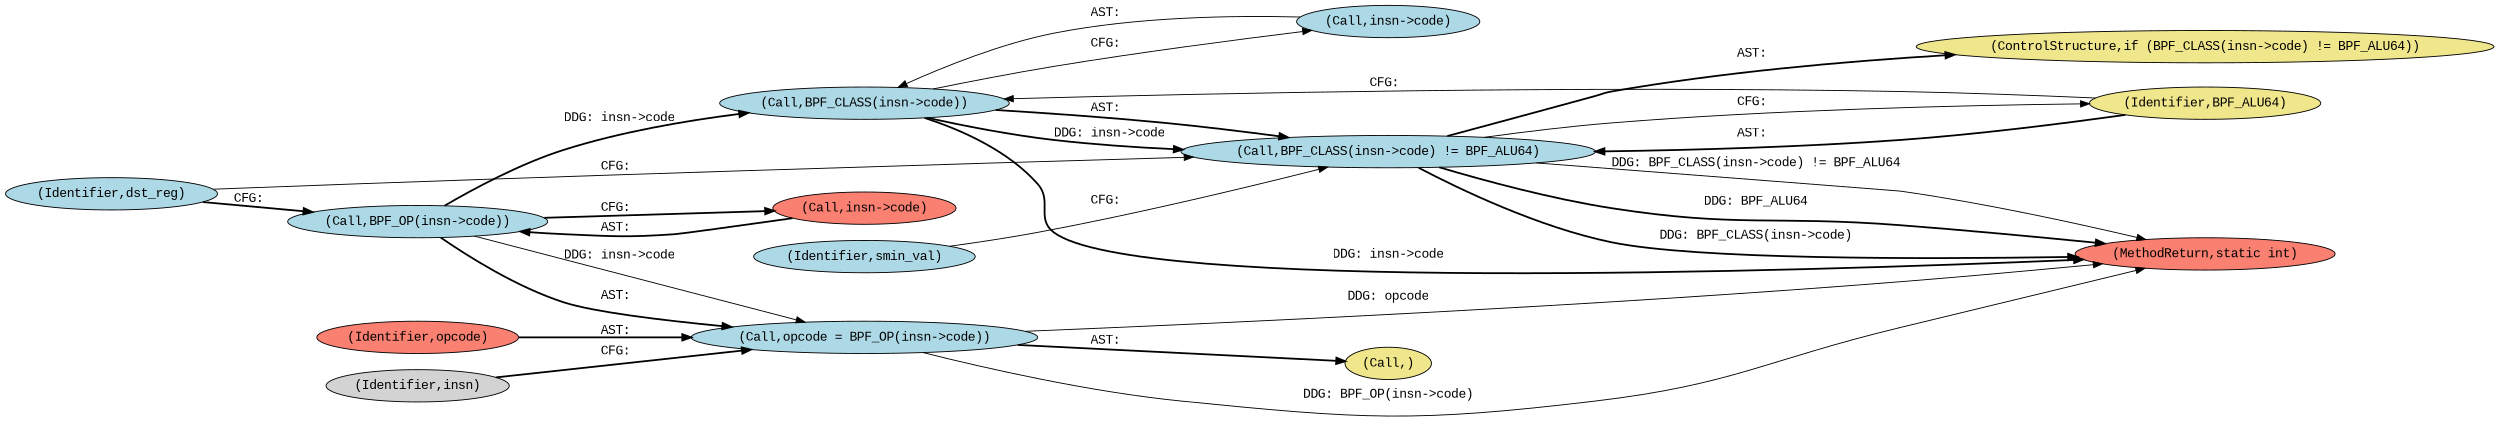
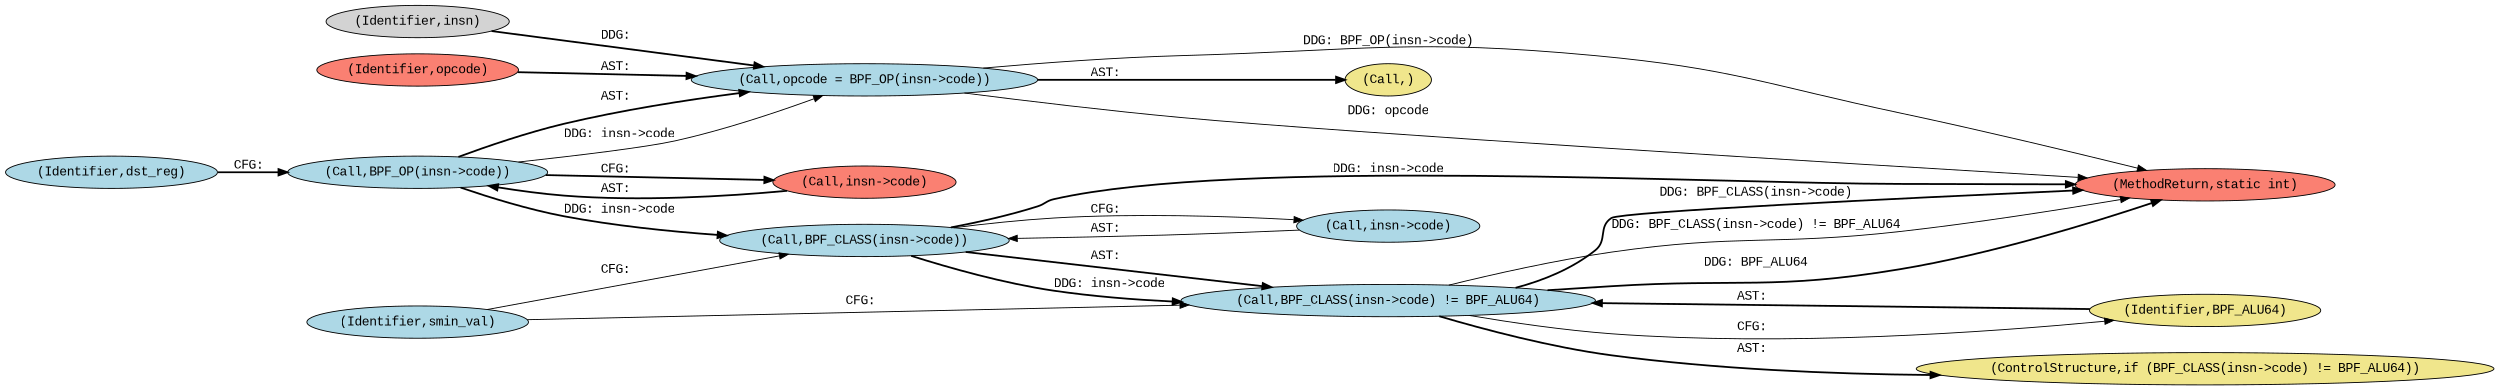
edge "(Identifier,BPF_ALU64)" -> "(Call,BPF_CLASS(insn->code))": now "(Identifier,smin_val)" -> "(Call,BPF_CLASS(insn->code))"
edge "(Identifier,dst_reg)" -> "(Call,BPF_CLASS(insn->code) != BPF_ALU64)": removed, label "CFG:"
edge "(Identifier,insn)" -> "(Call,opcode = BPF_OP(insn->code))": label "CFG: " -> "DDG: "
